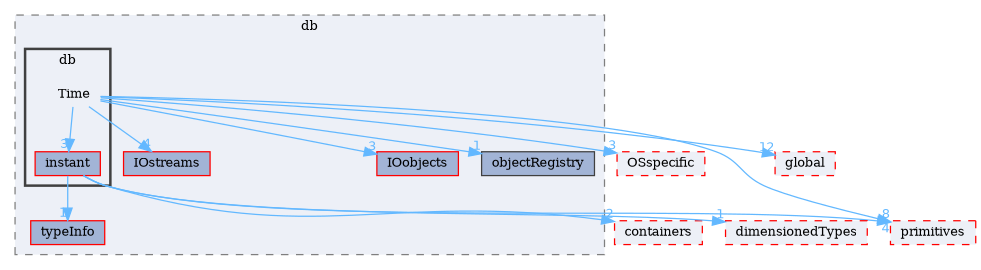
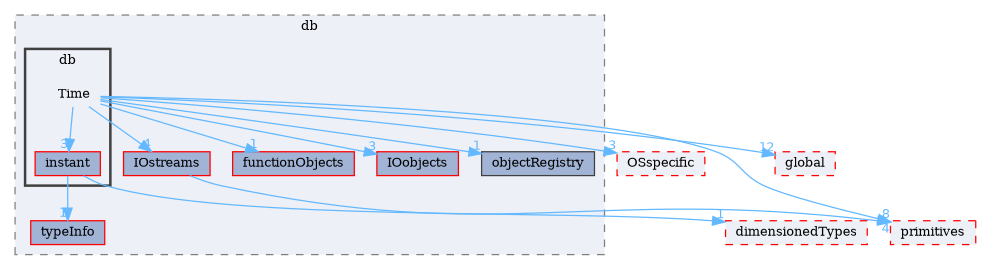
node "functionObjects": added
edge "instant" -> "primitives": now "IOstreams" -> "primitives"
node "containers": removed
